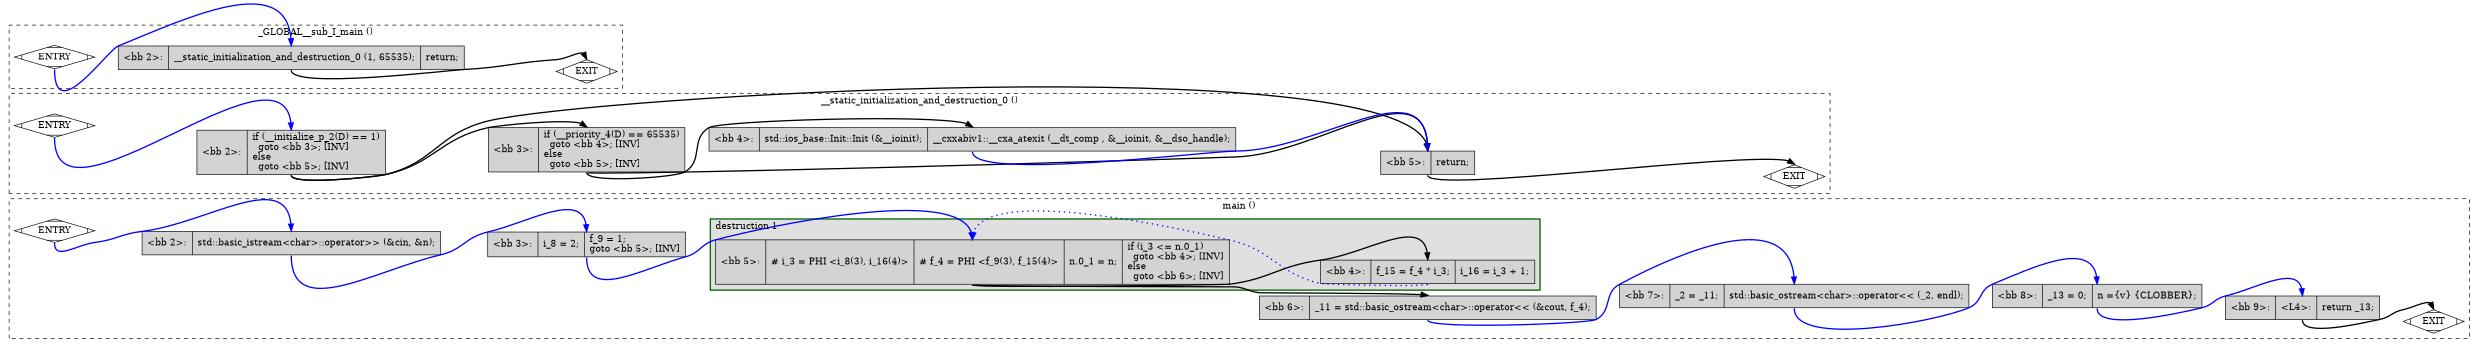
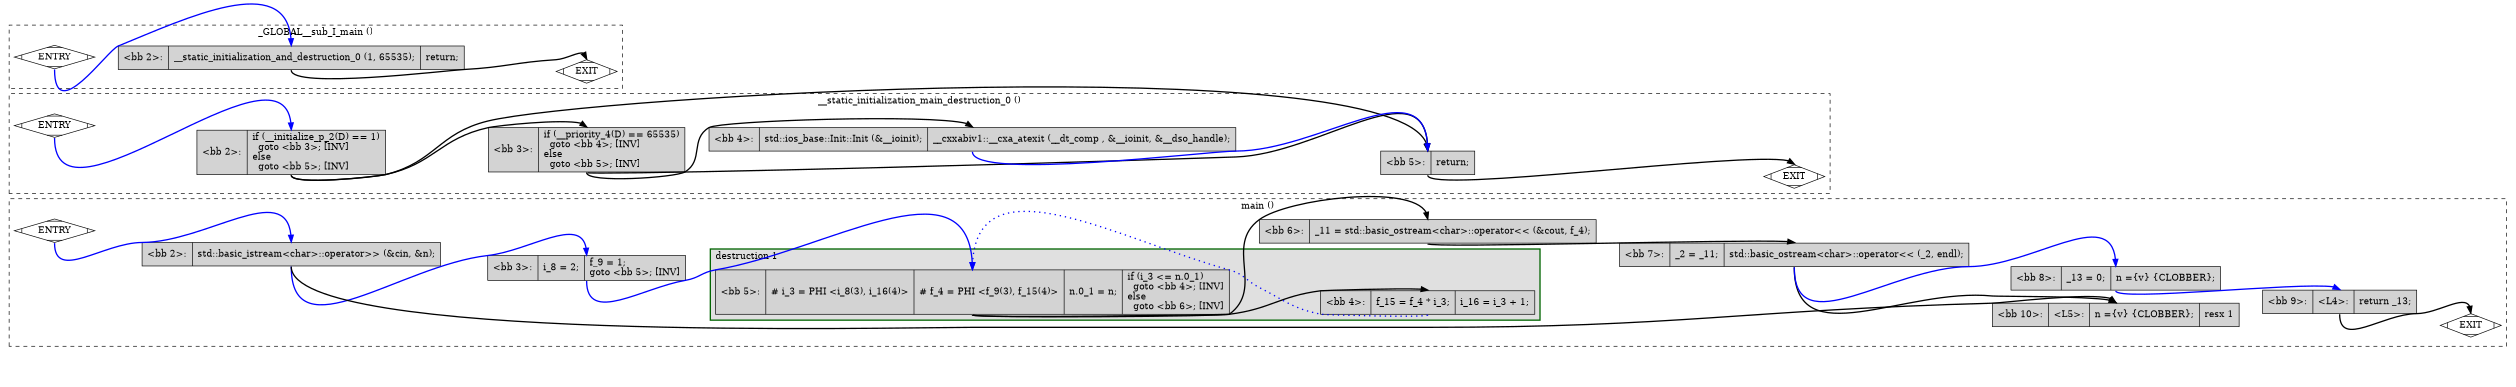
cluster "__static_initialization_and_destruction_0 ()": label "__static_initialization_and_destruction_0 ()" -> "__static_initialization_main_destruction_0 ()"
edge "<bb 6>:" -> "<bb 7>:": color blue -> black
node "<bb 10>:": added
